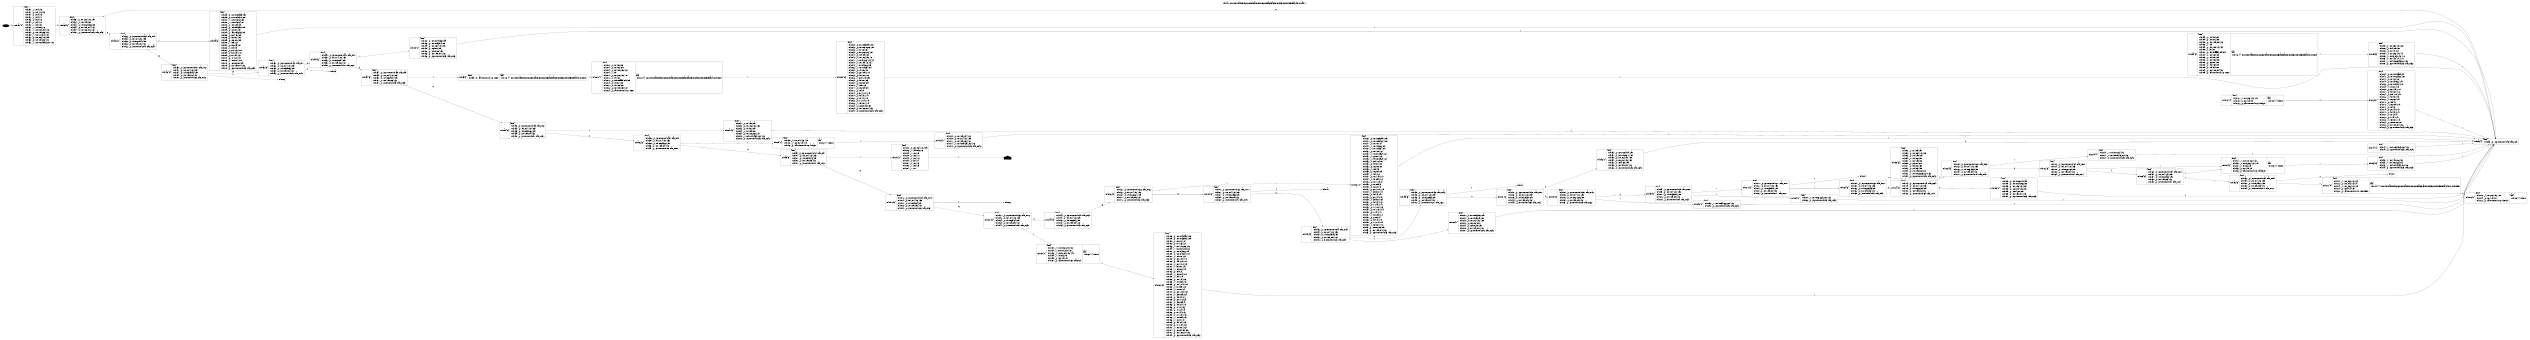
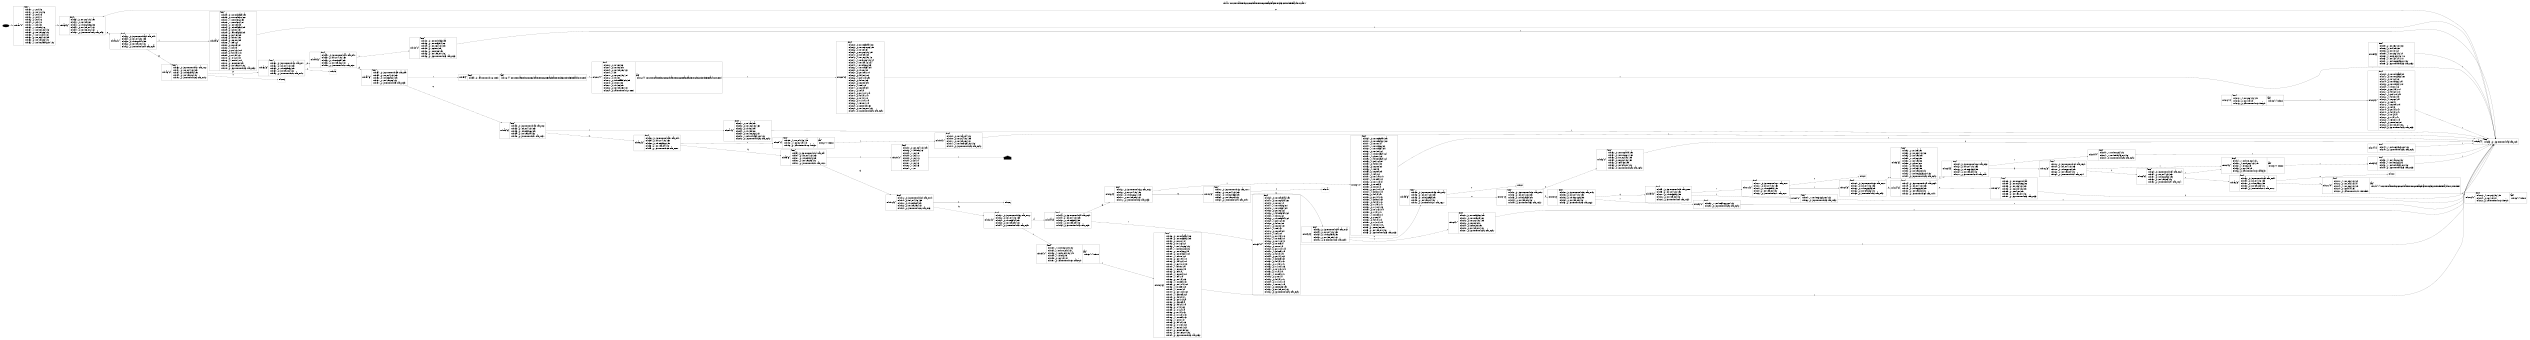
node "0x401eab [52]": removed
node "0x401d3b [144]": added
